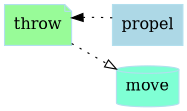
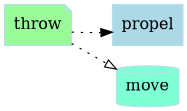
edge "propel" -> "throw": reversed
